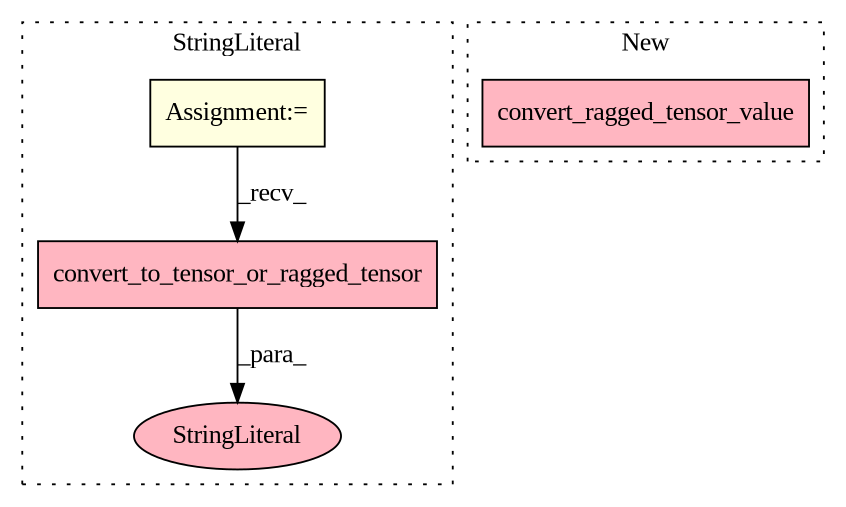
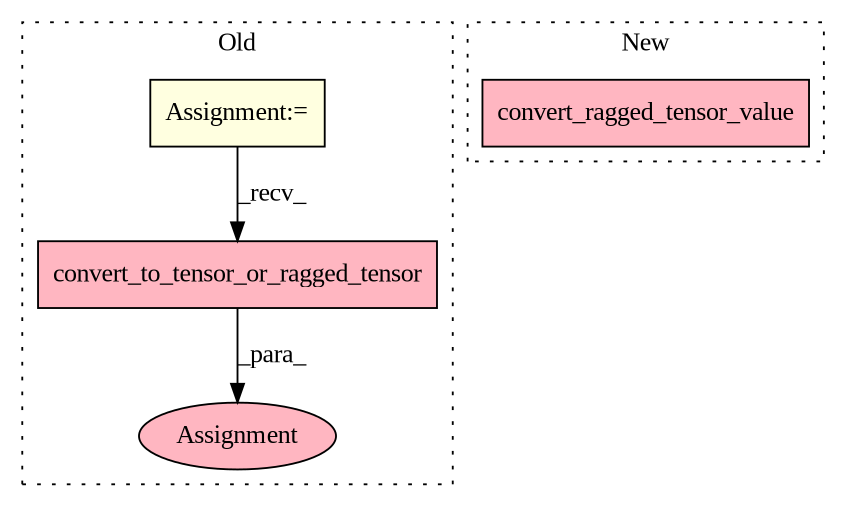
cluster "StringLiteral": label "StringLiteral" -> "Old"
node "StringLiteral": label "StringLiteral" -> "Assignment"
